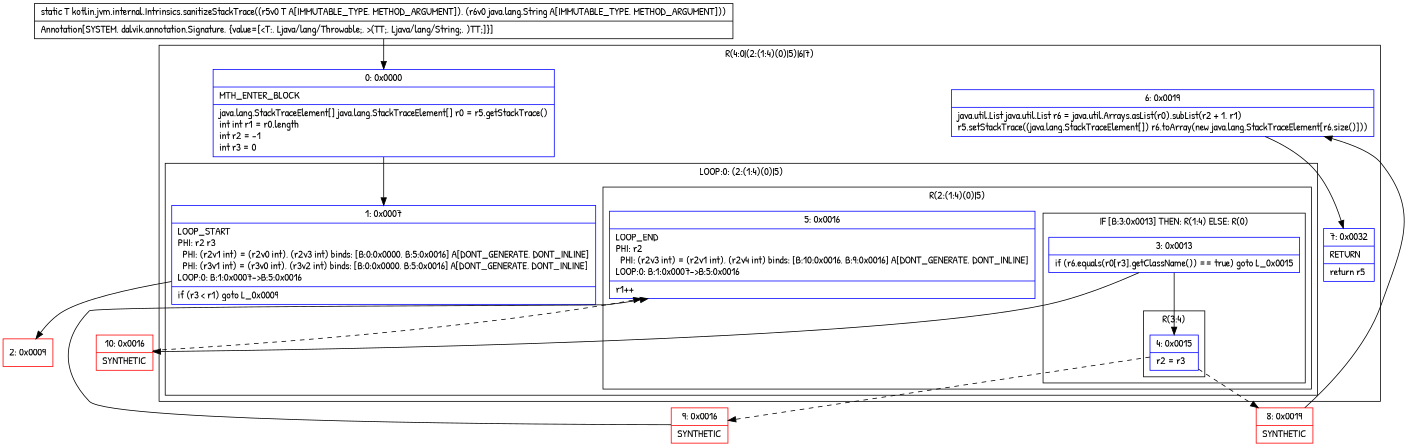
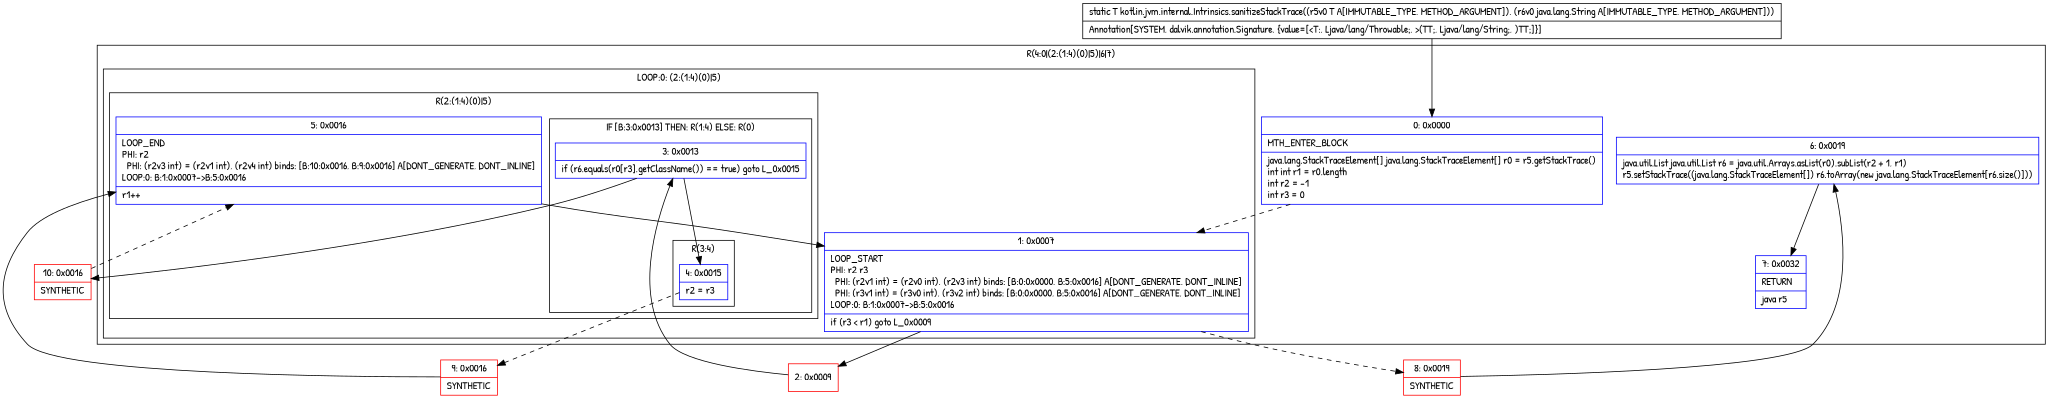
edge "0: 0x0000" -> "1: 0x0007": style solid -> dashed
edge "5: 0x0016" -> "1: 0x0007": added
node "7: 0x0032": text "return r5" -> "java r5"
edge "2: 0x0009" -> "3: 0x0013": added
edge "4: 0x0015" -> "8: 0x0019": now "1: 0x0007" -> "8: 0x0019"
